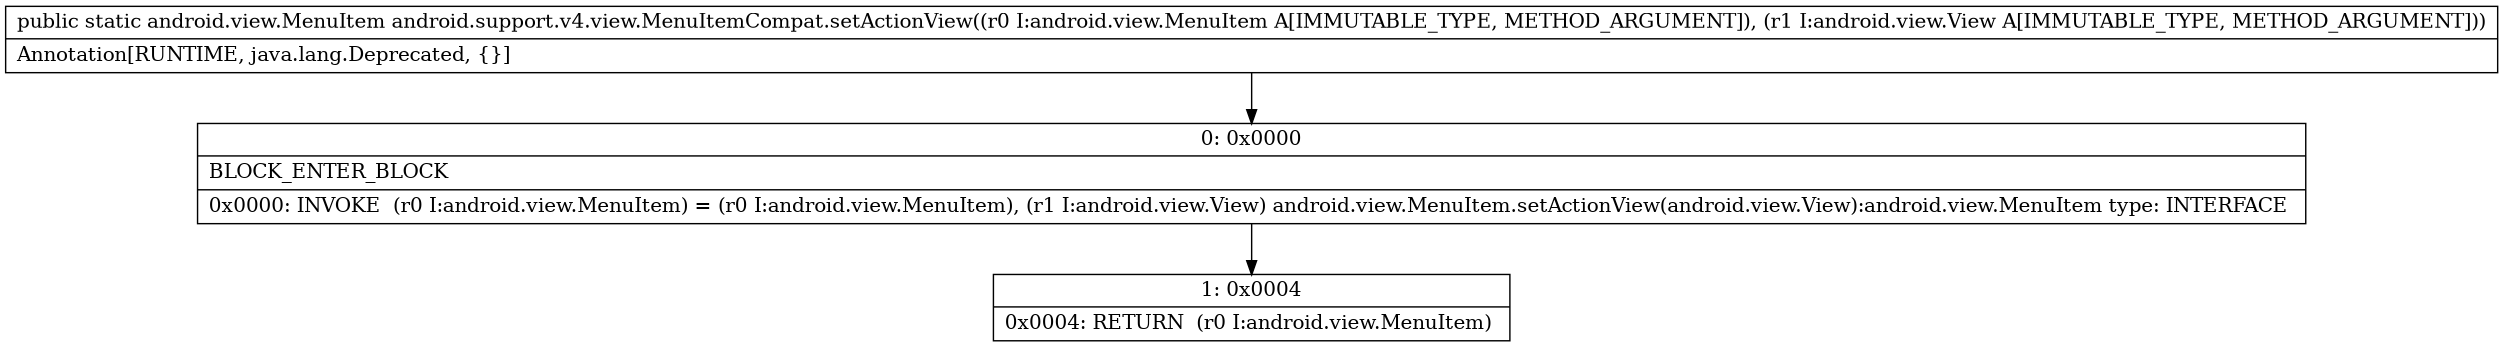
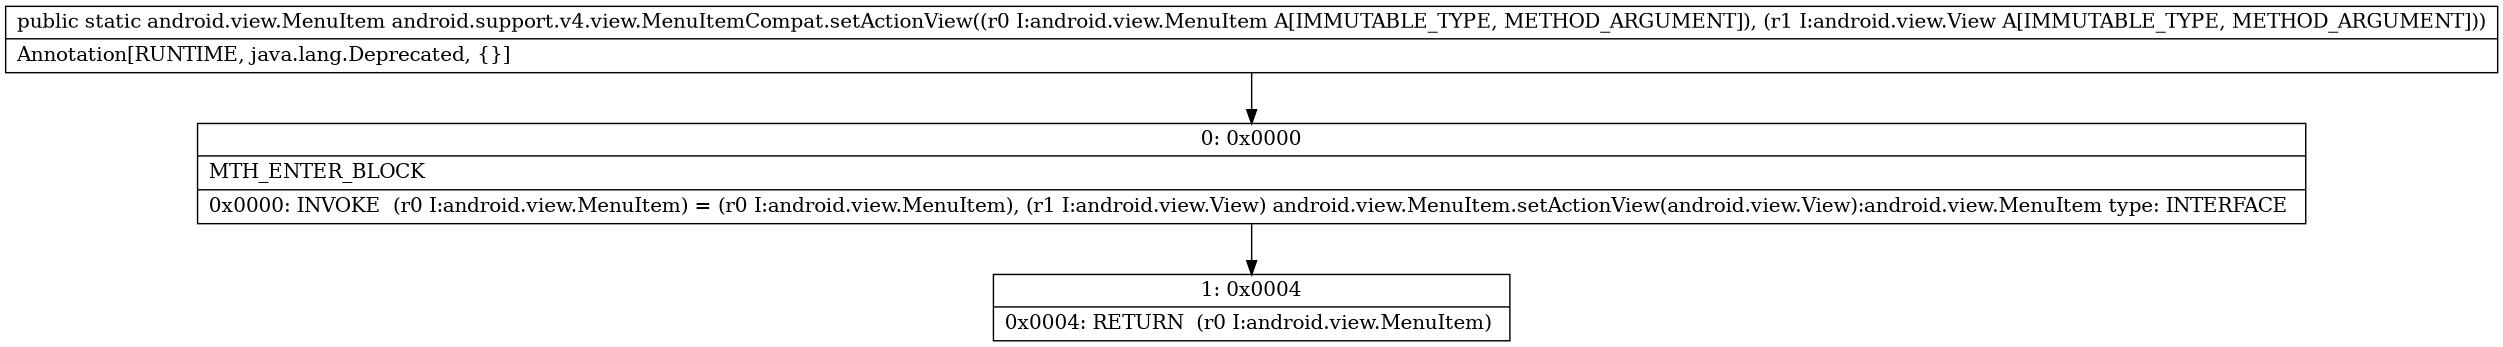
node "0: 0x0000": text "BLOCK_ENTER_BLOCK" -> "MTH_ENTER_BLOCK"
